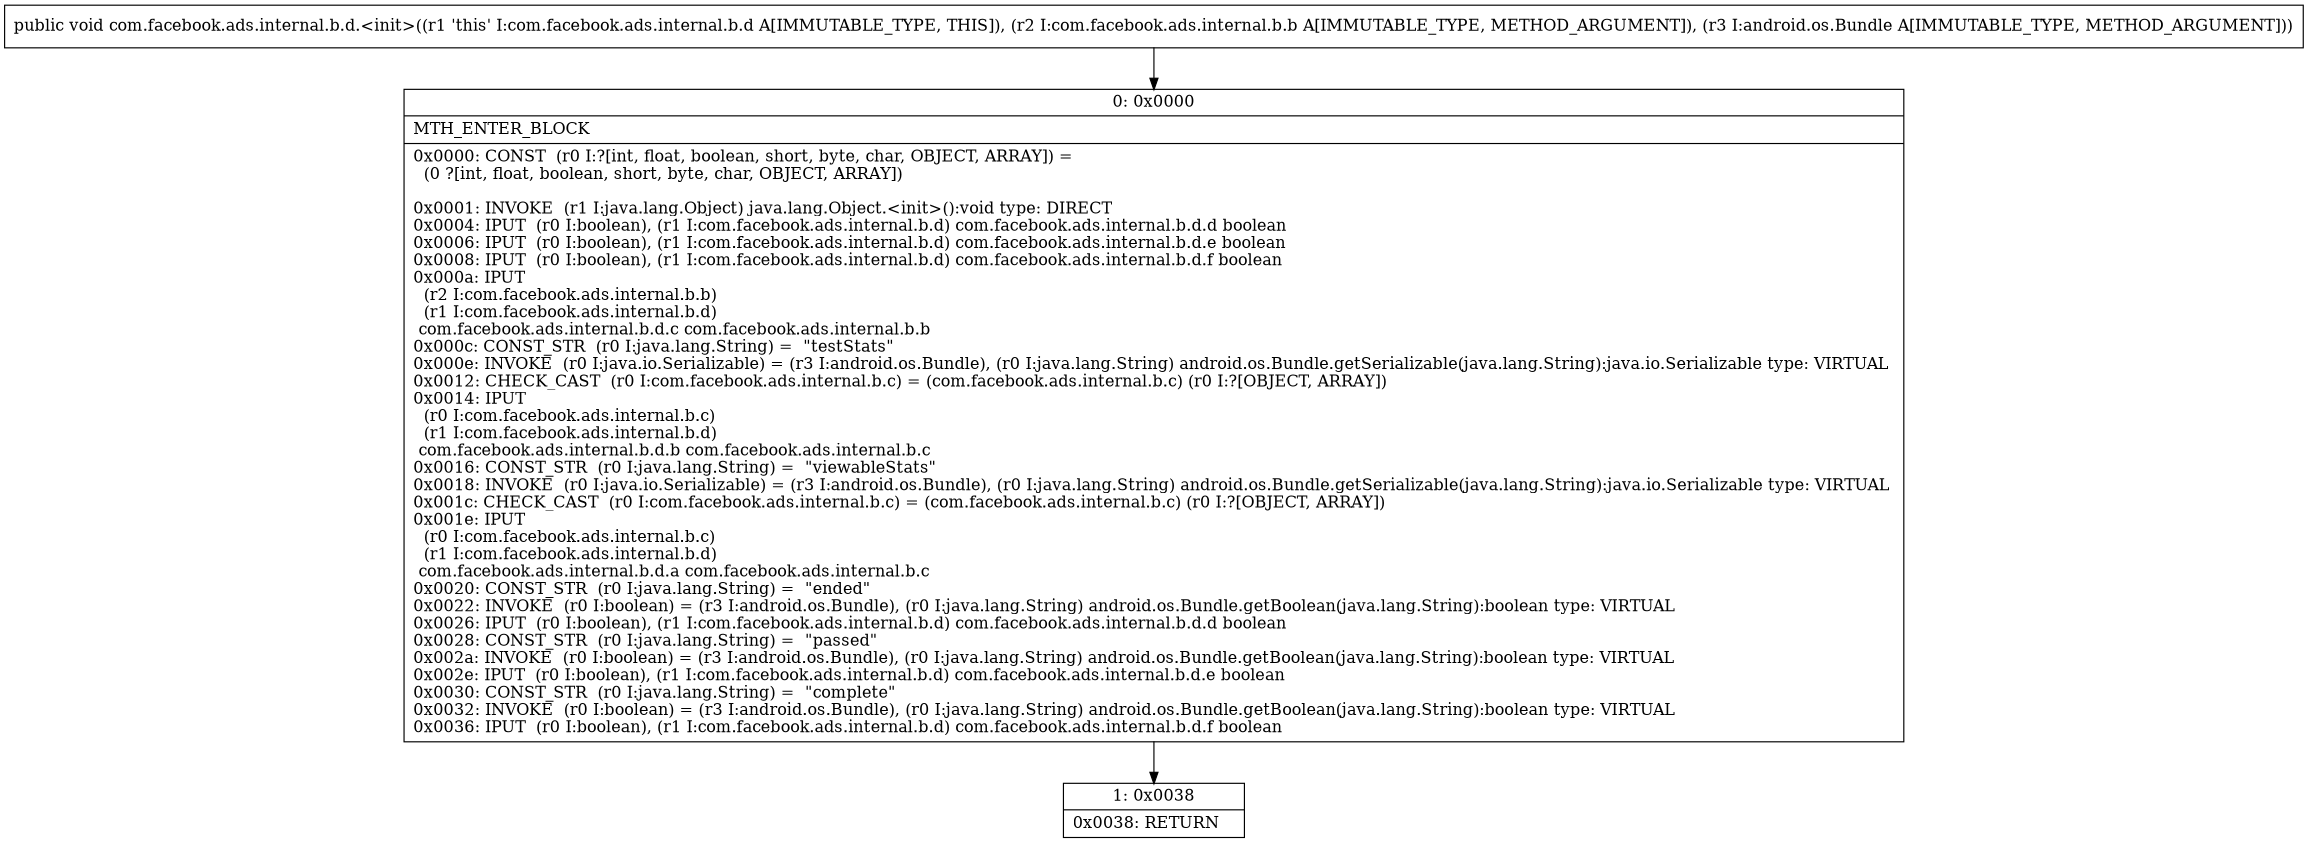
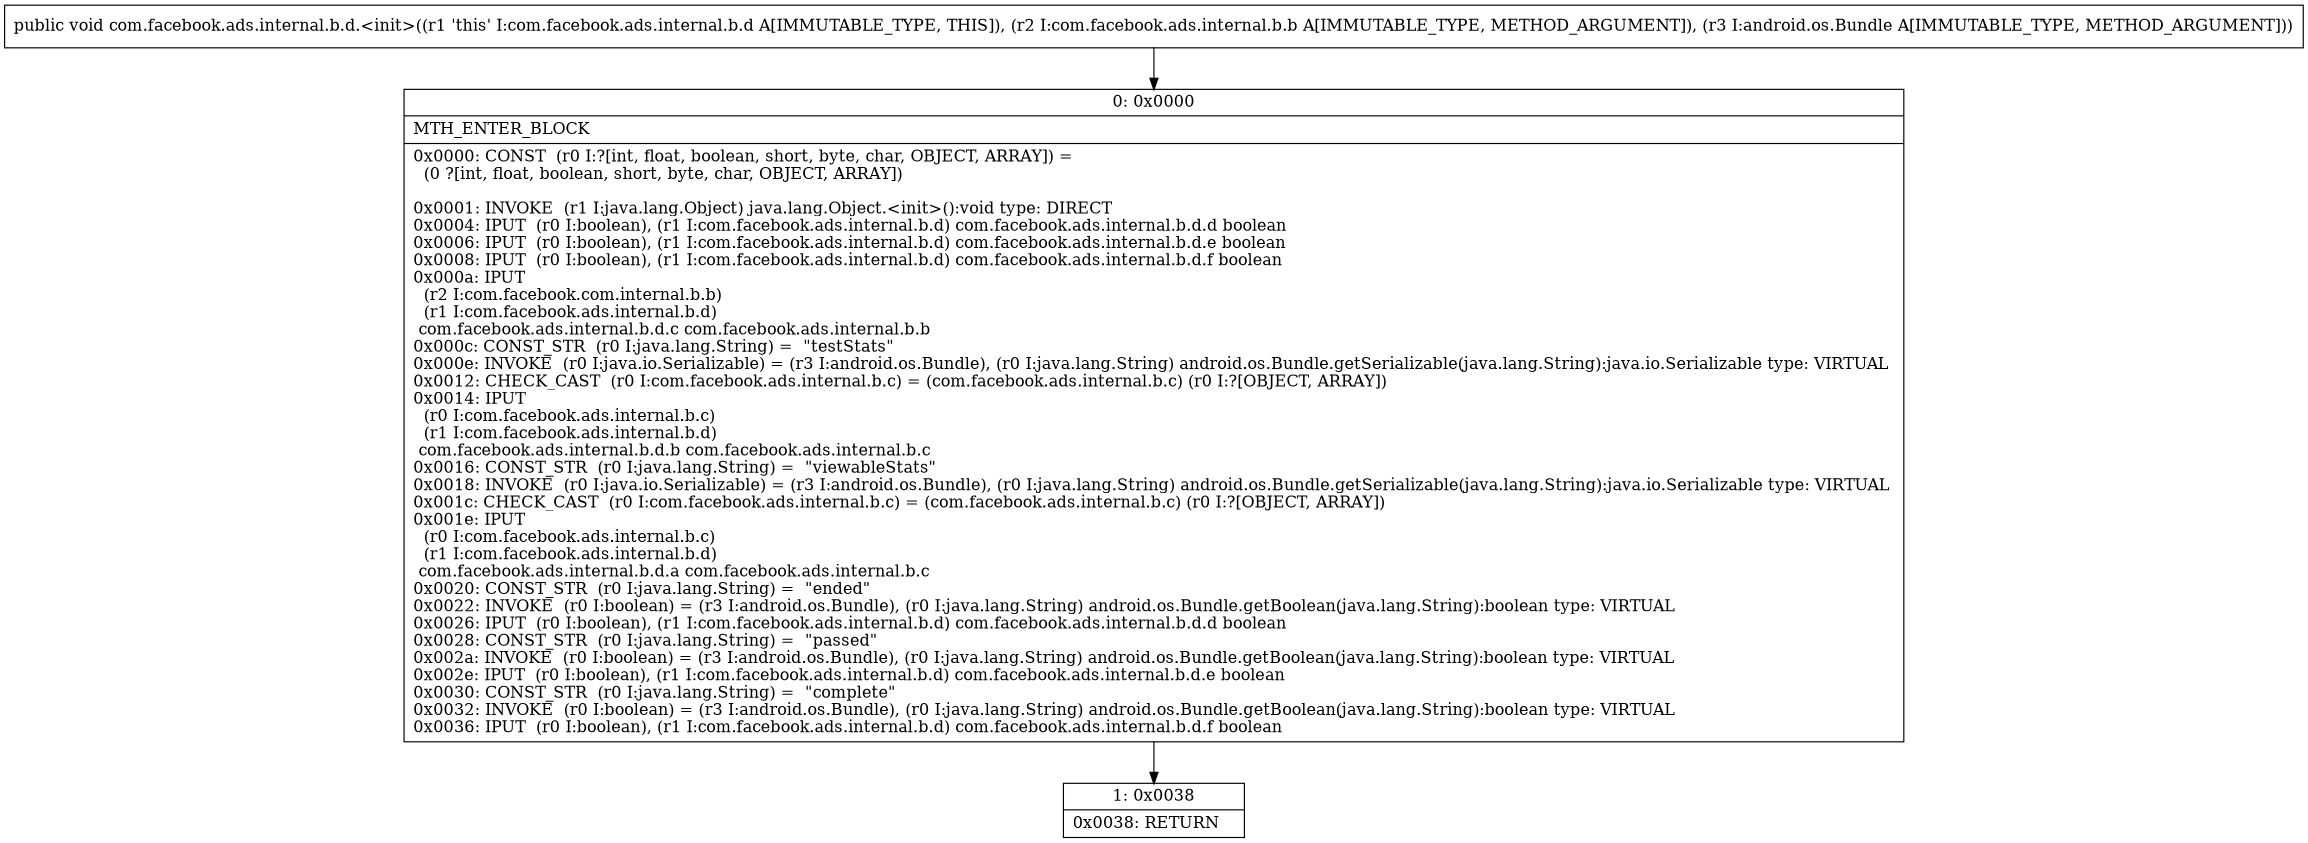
node "0: 0x0000": text "(r2 I:com.facebook.ads.internal.b.b)" -> "(r2 I:com.facebook.com.internal.b.b)"
